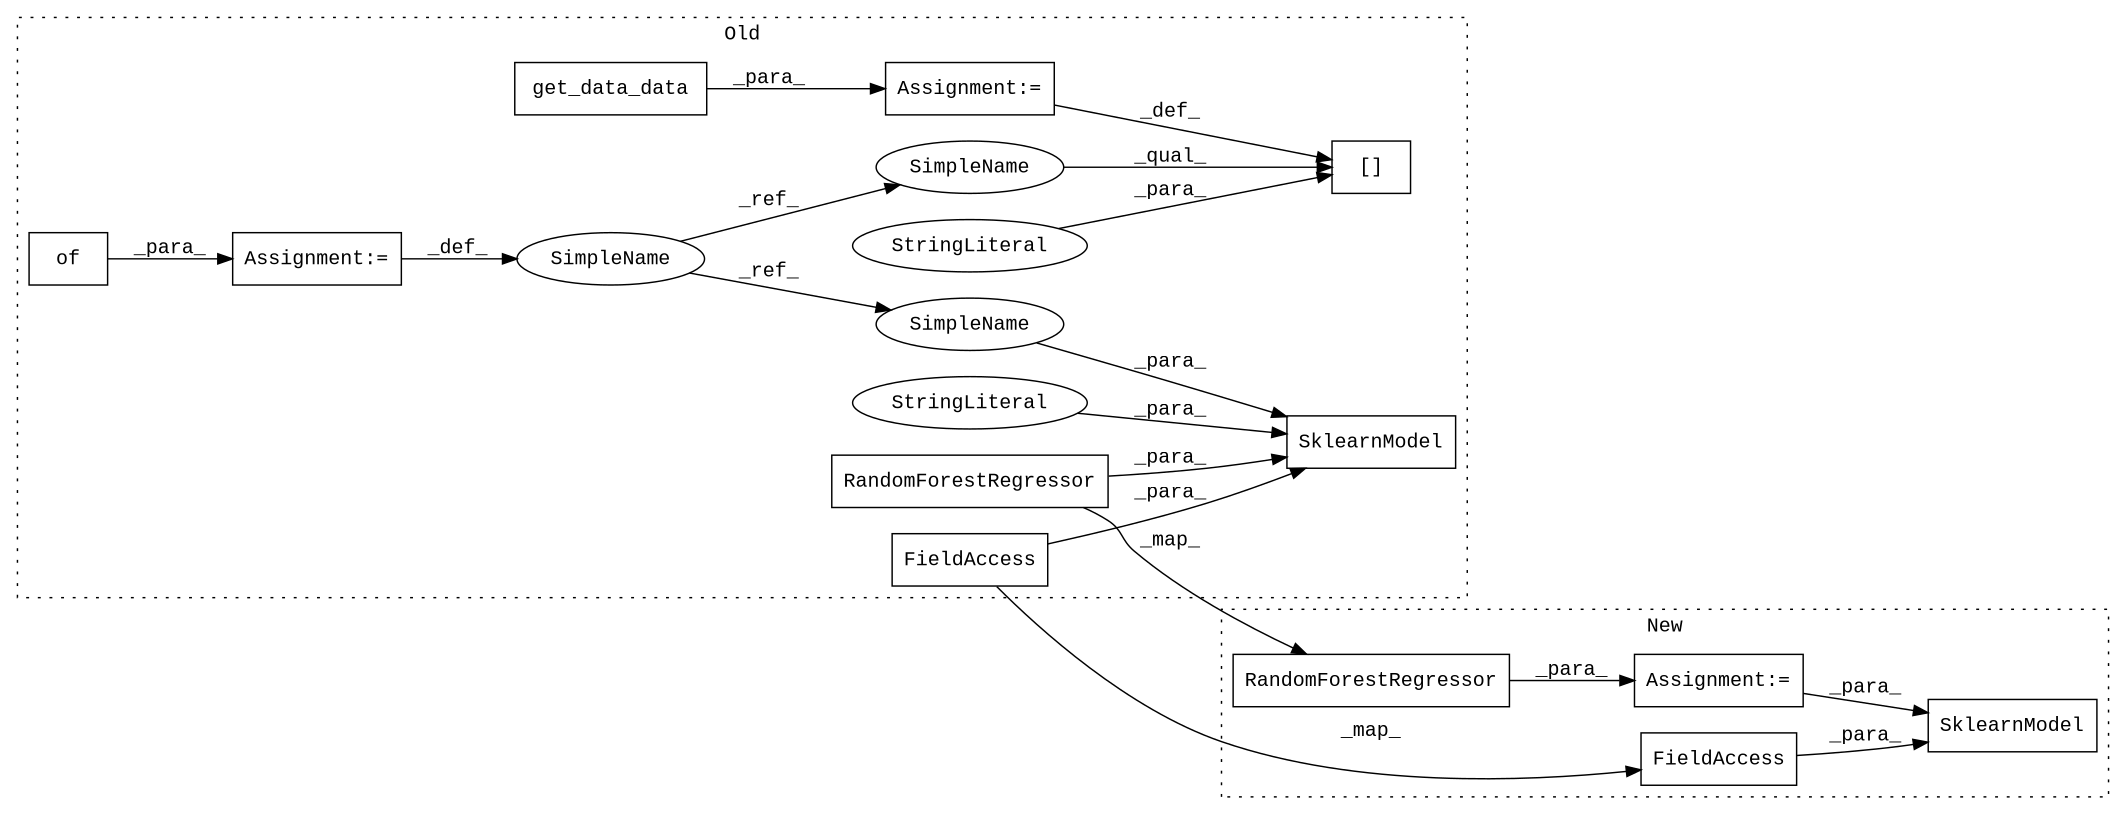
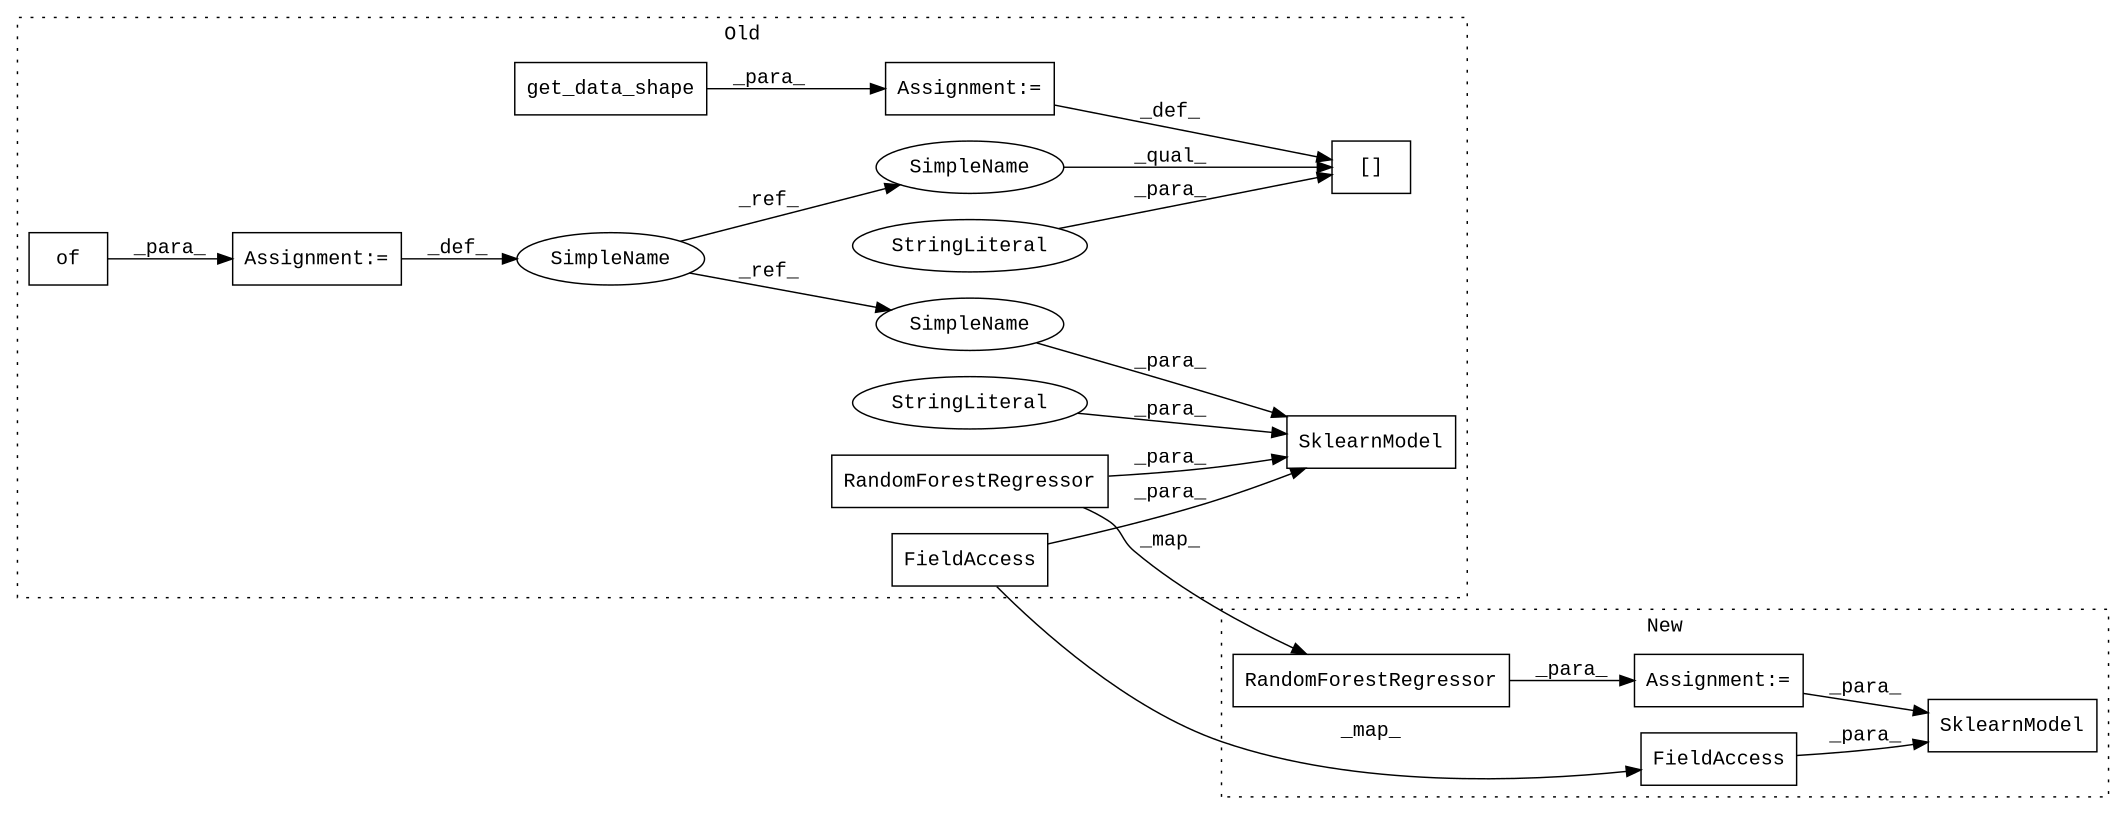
node "get_data_data": label "get_data_data" -> "get_data_shape"
